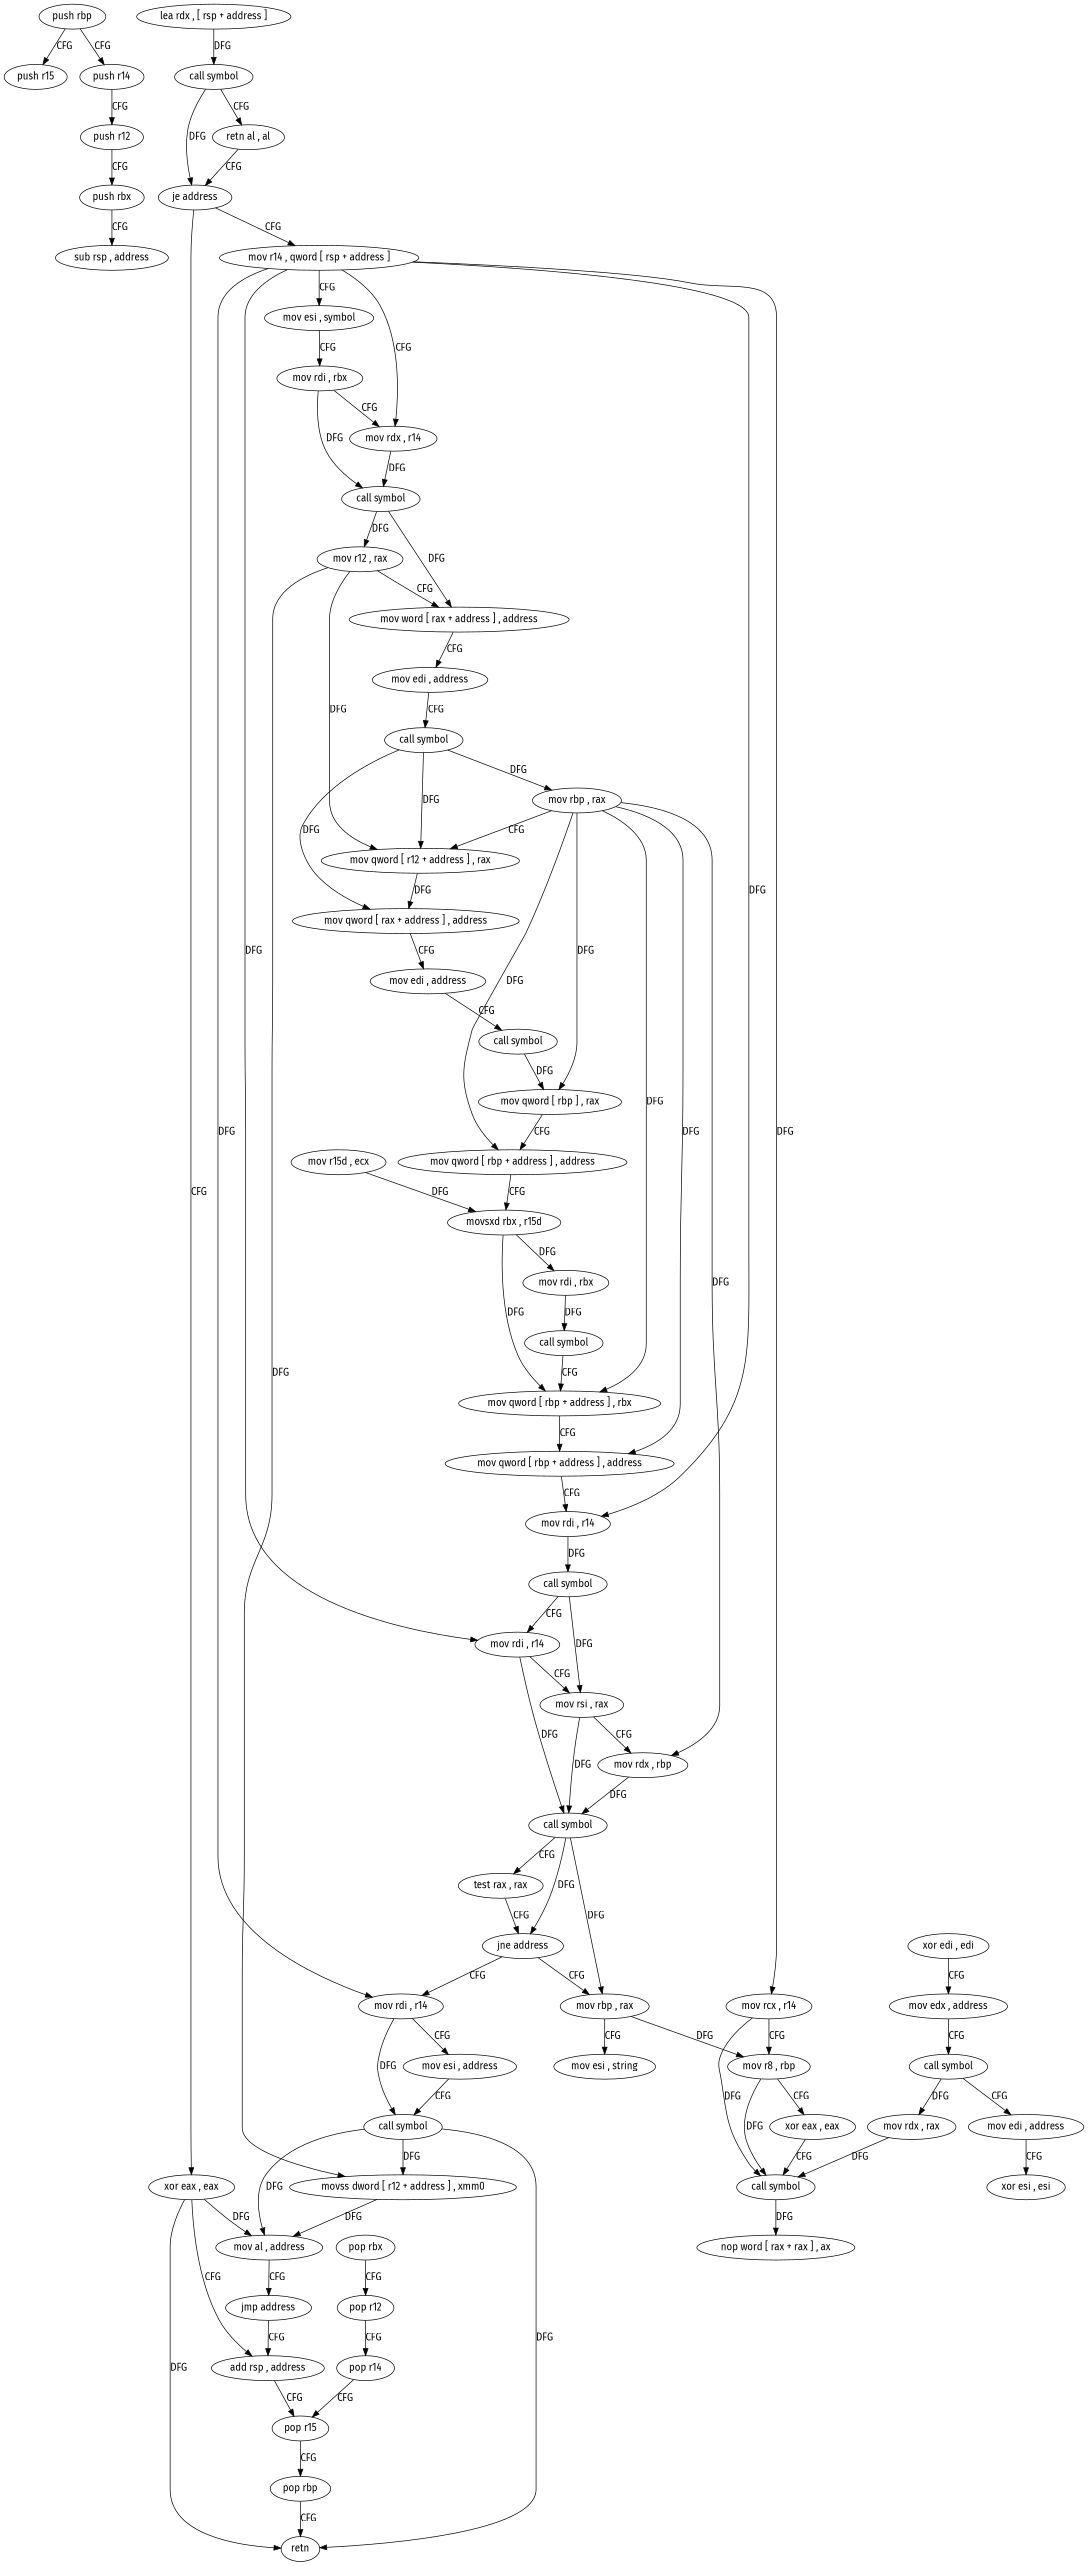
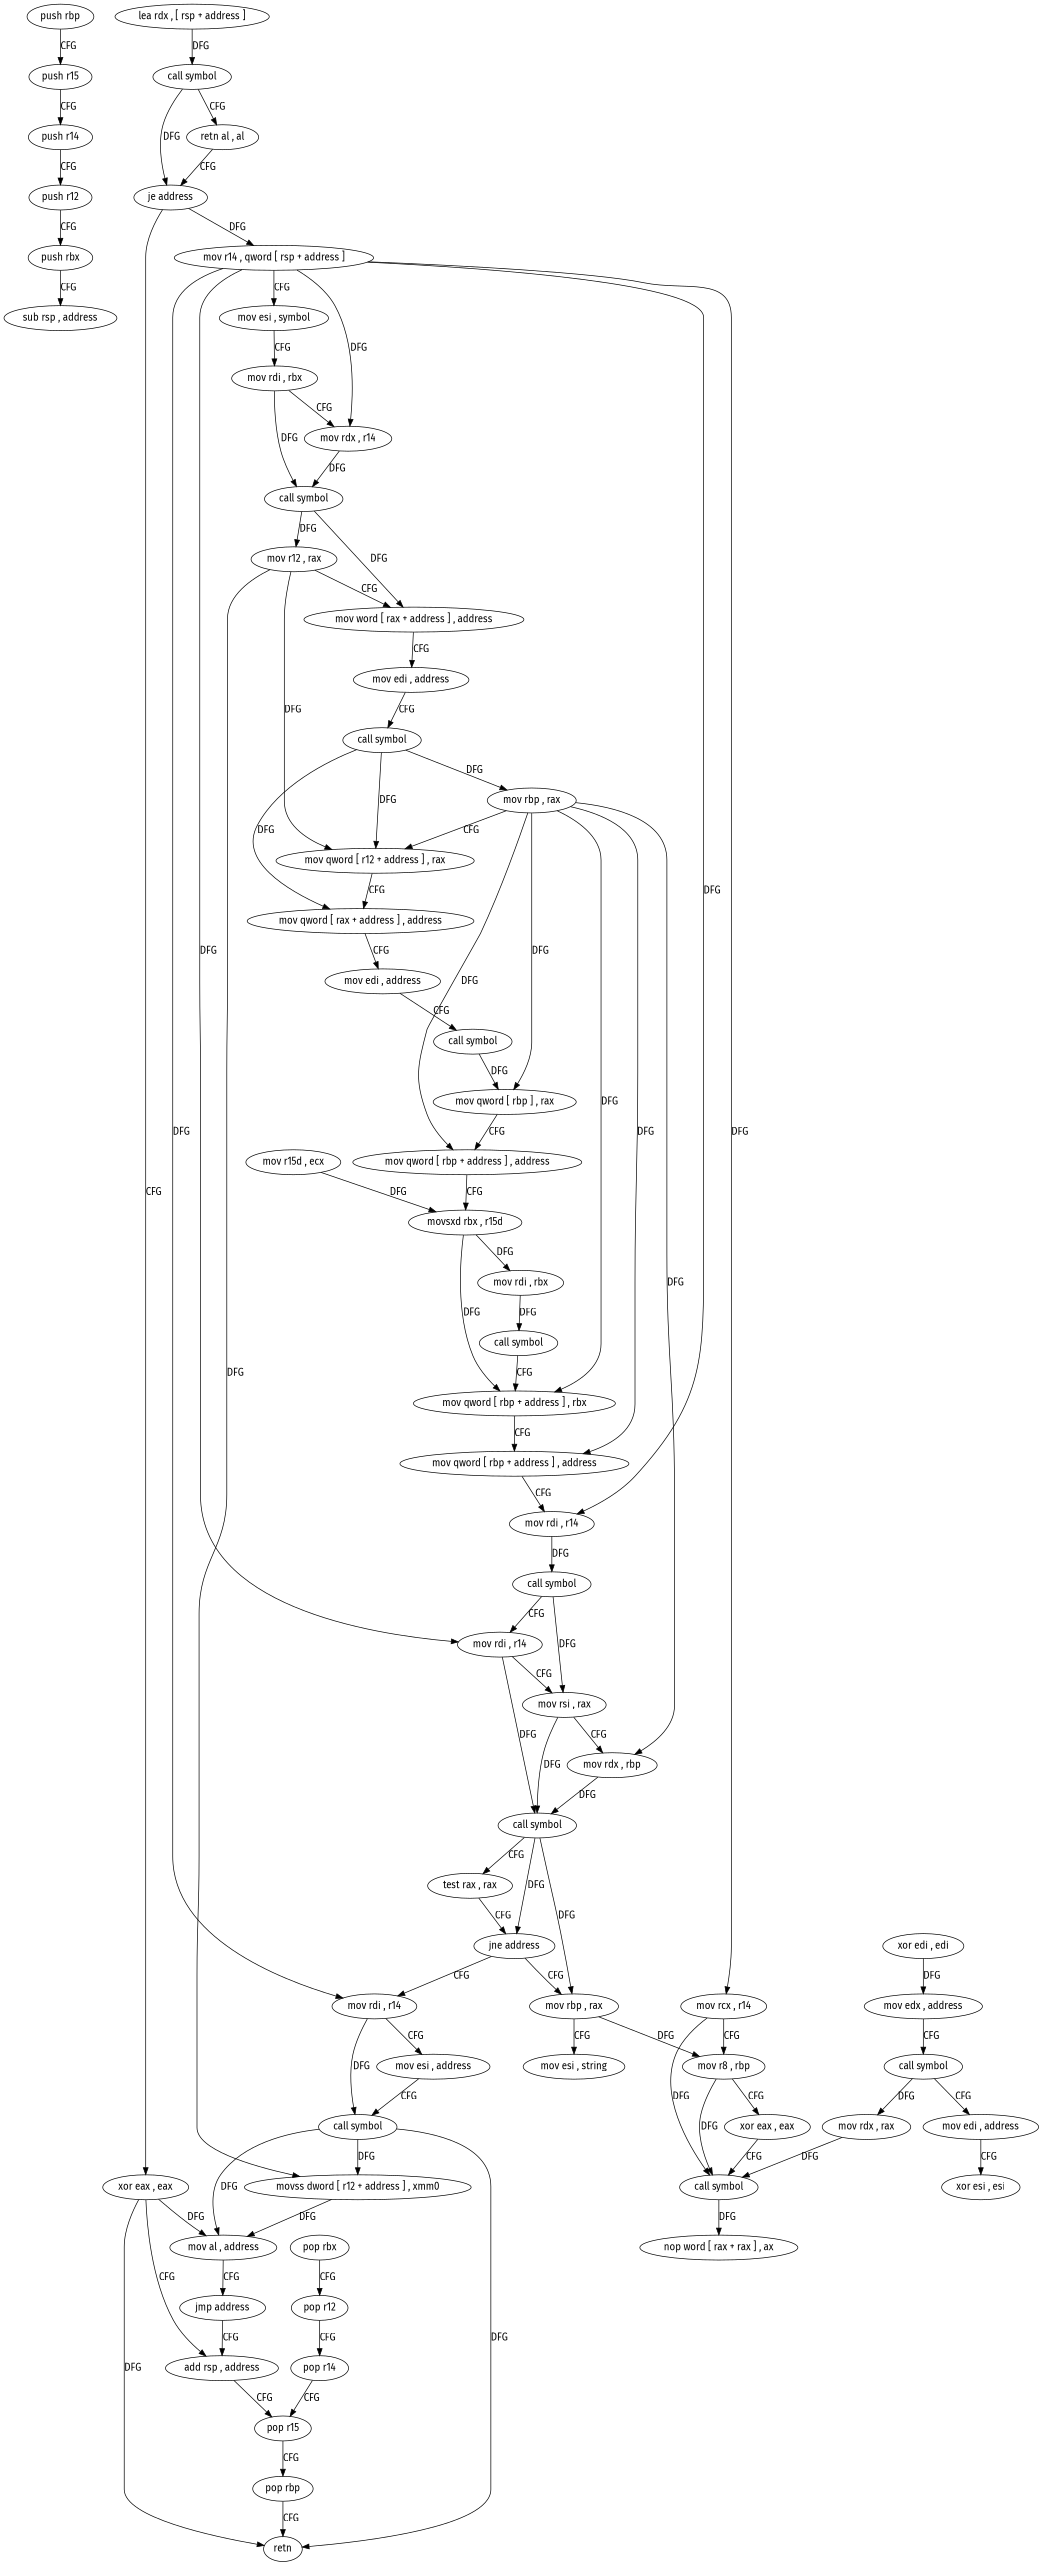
edge "push rbp" -> "push r14": now "push r15" -> "push r14"
edge "je address" -> "mov r14 , qword [ rsp + address ]": label "CFG" -> "DFG"
edge "mov r14 , qword [ rsp + address ]" -> "mov rdx , r14": label "CFG" -> "DFG"
edge "mov qword [ r12 + address ] , rax" -> "mov qword [ rax + address ] , address": label "DFG" -> "CFG"
edge "xor edi , edi" -> "mov edx , address": label "CFG" -> "DFG"
